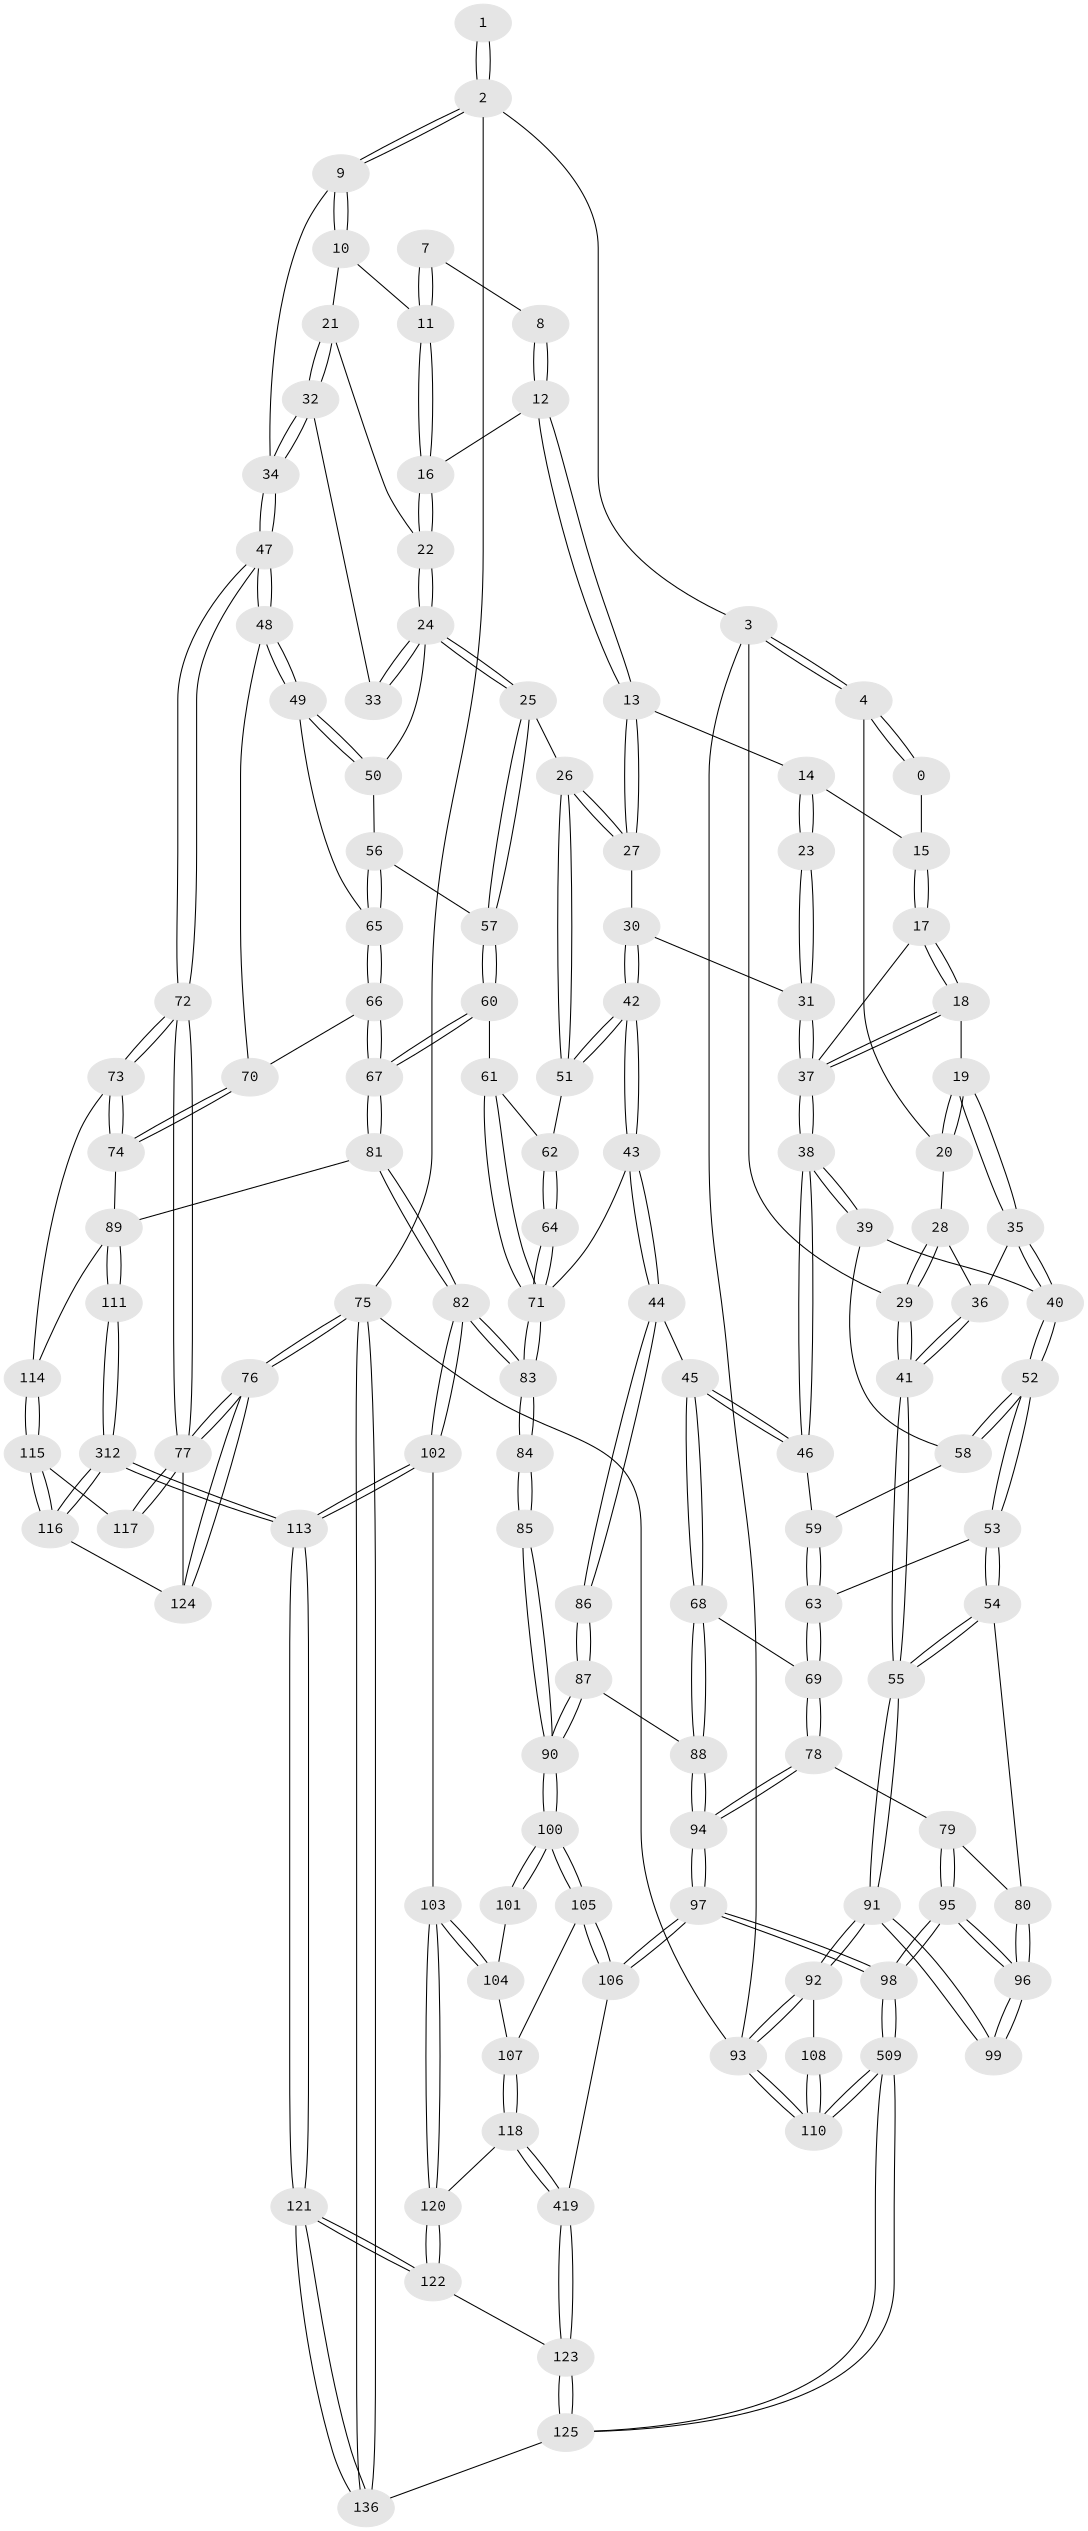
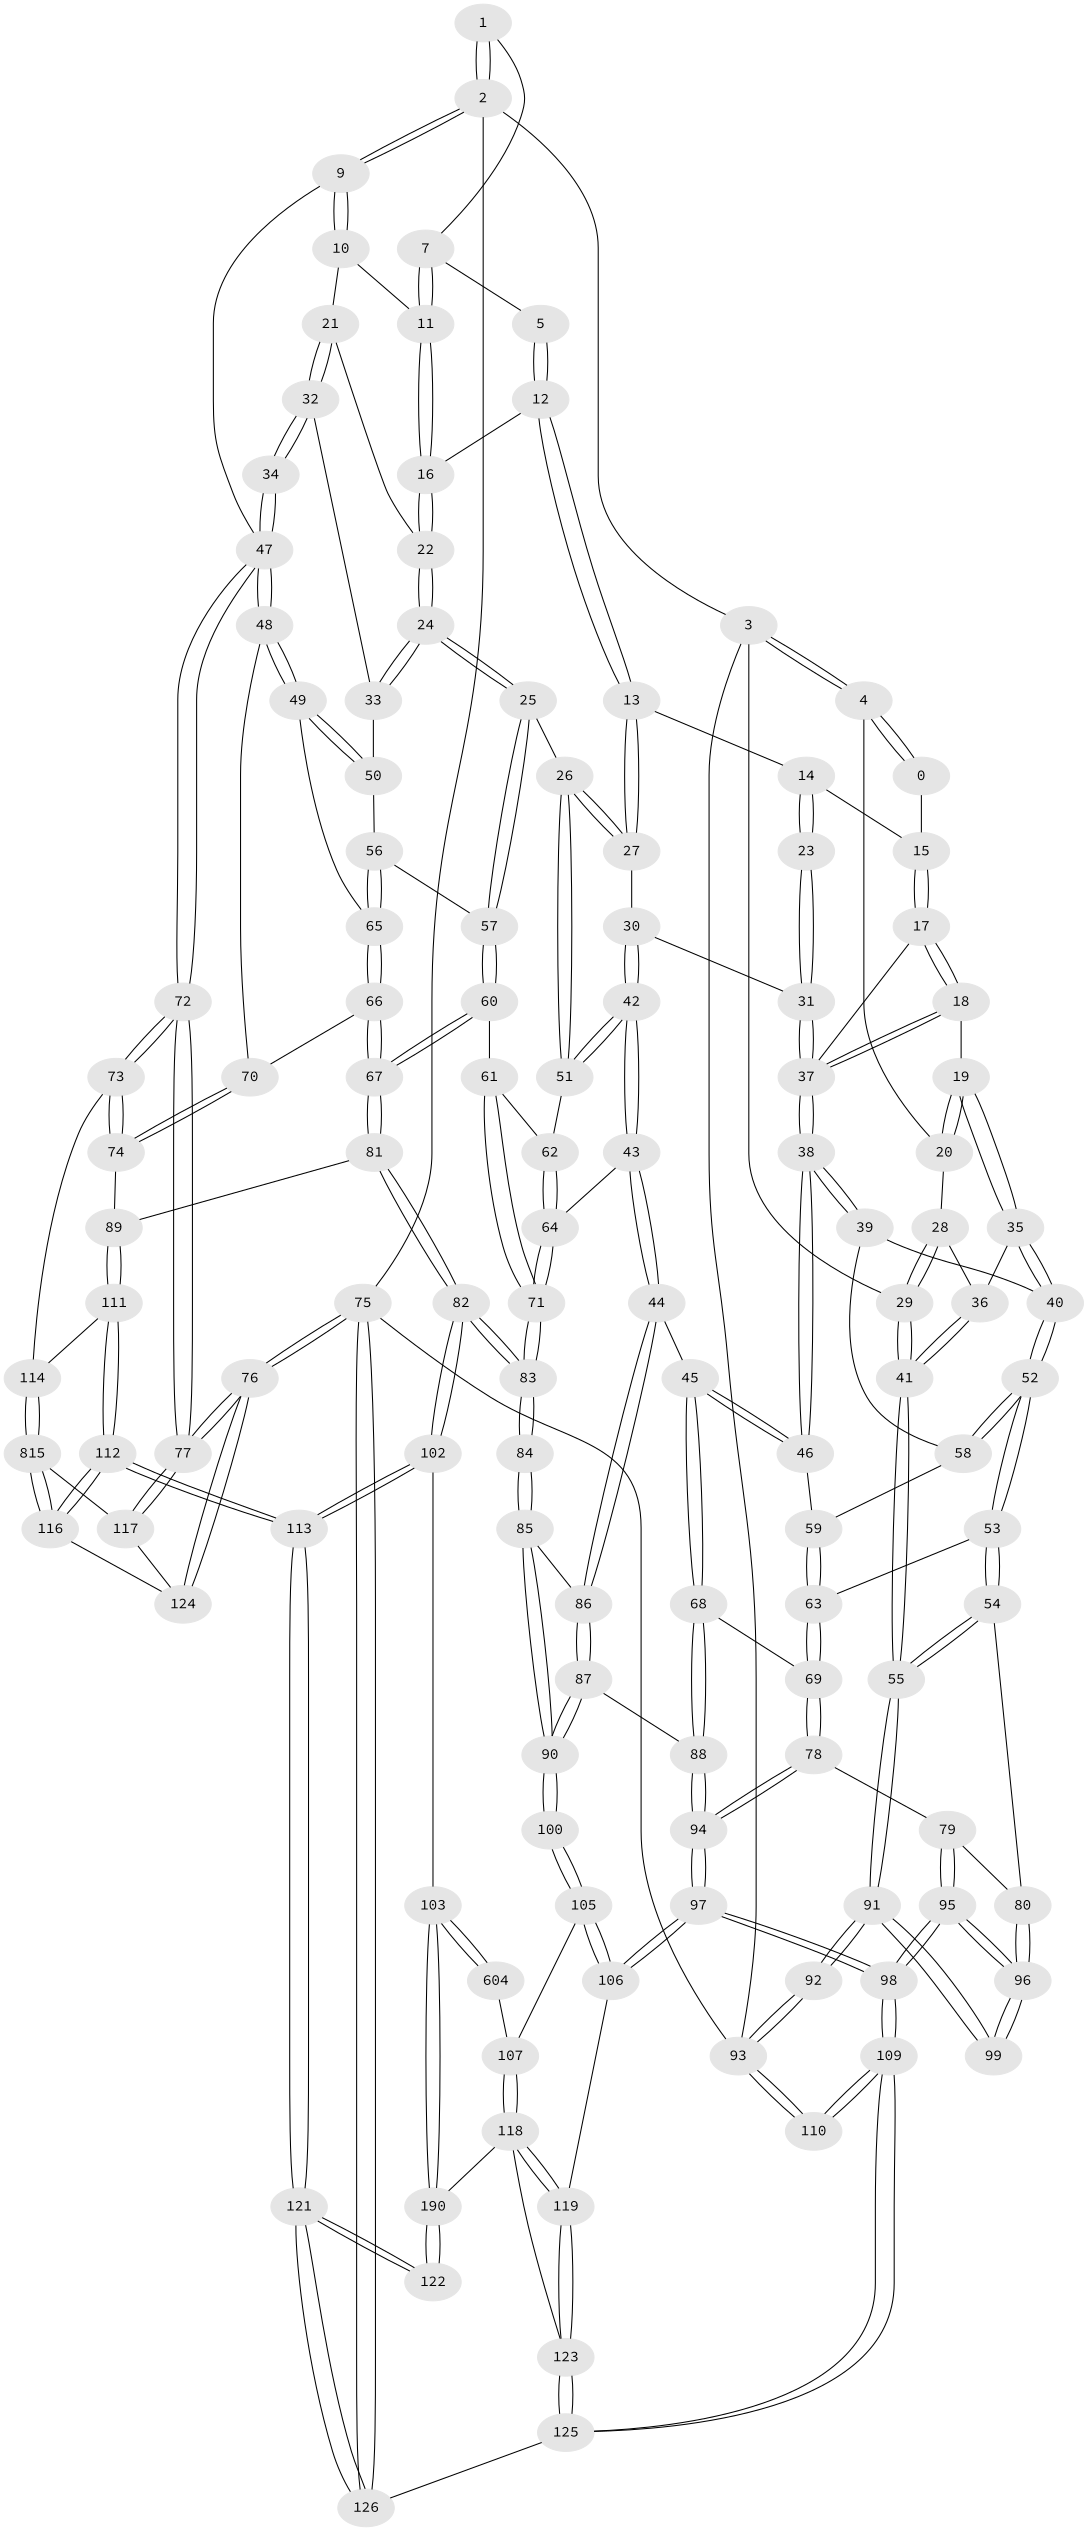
edge "1" -- "7": added
edge "9" -- "34": now "9" -- "47"
node "8": label "8" -> "5"
edge "24" -- "50": now "33" -- "50"
edge "43" -- "71": now "43" -- "64"
edge "89" -- "114": now "111" -- "114"
node "115": label "115" -> "815"
node "312": label "312" -> "112"
edge "77" -- "124": now "117" -- "124"
edge "85" -- "86": added
node "101": removed
node "104": label "104" -> "604"
node "108": removed
node "509": label "509" -> "109"
node "120": label "120" -> "190"
node "419": label "419" -> "119"
edge "122" -- "123": now "118" -- "123"
node "136": label "136" -> "126"
